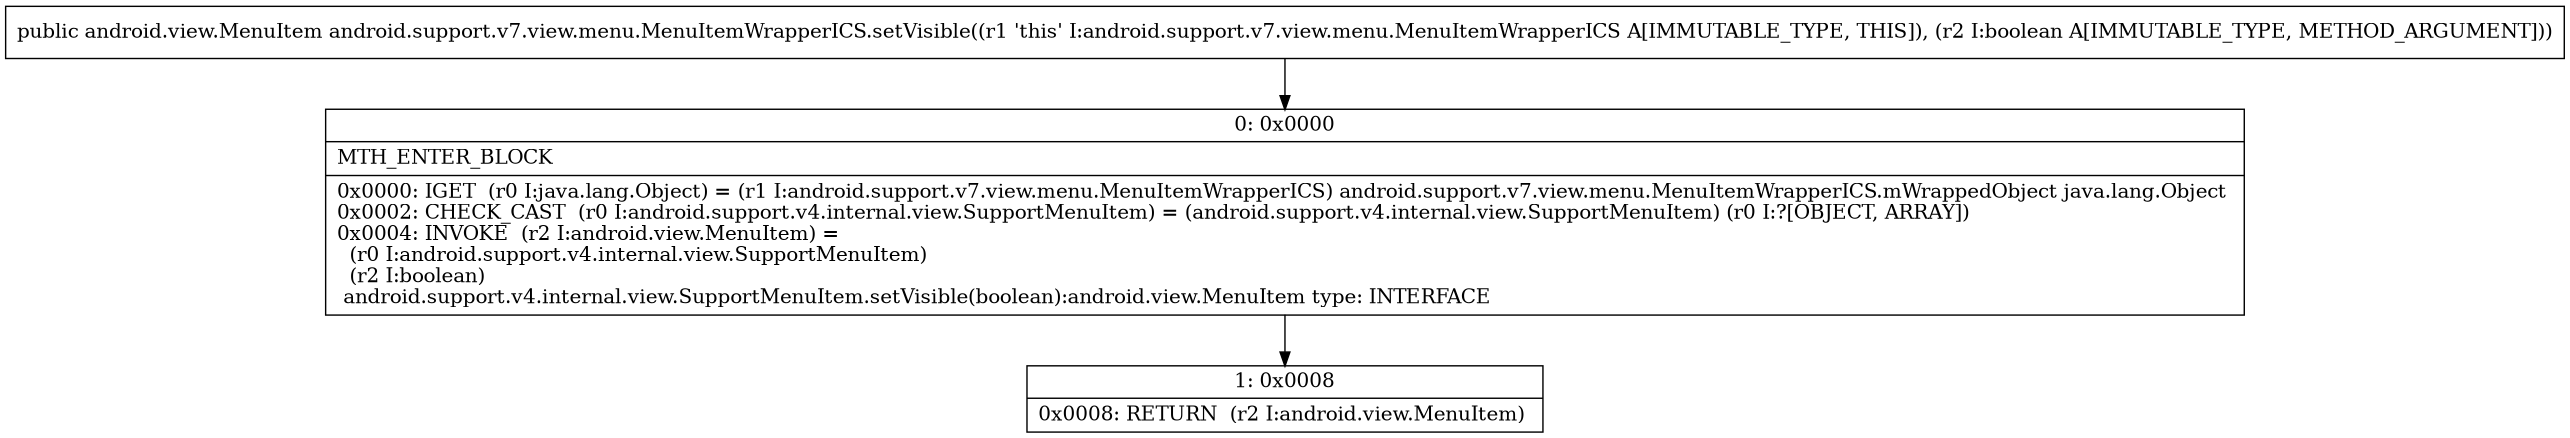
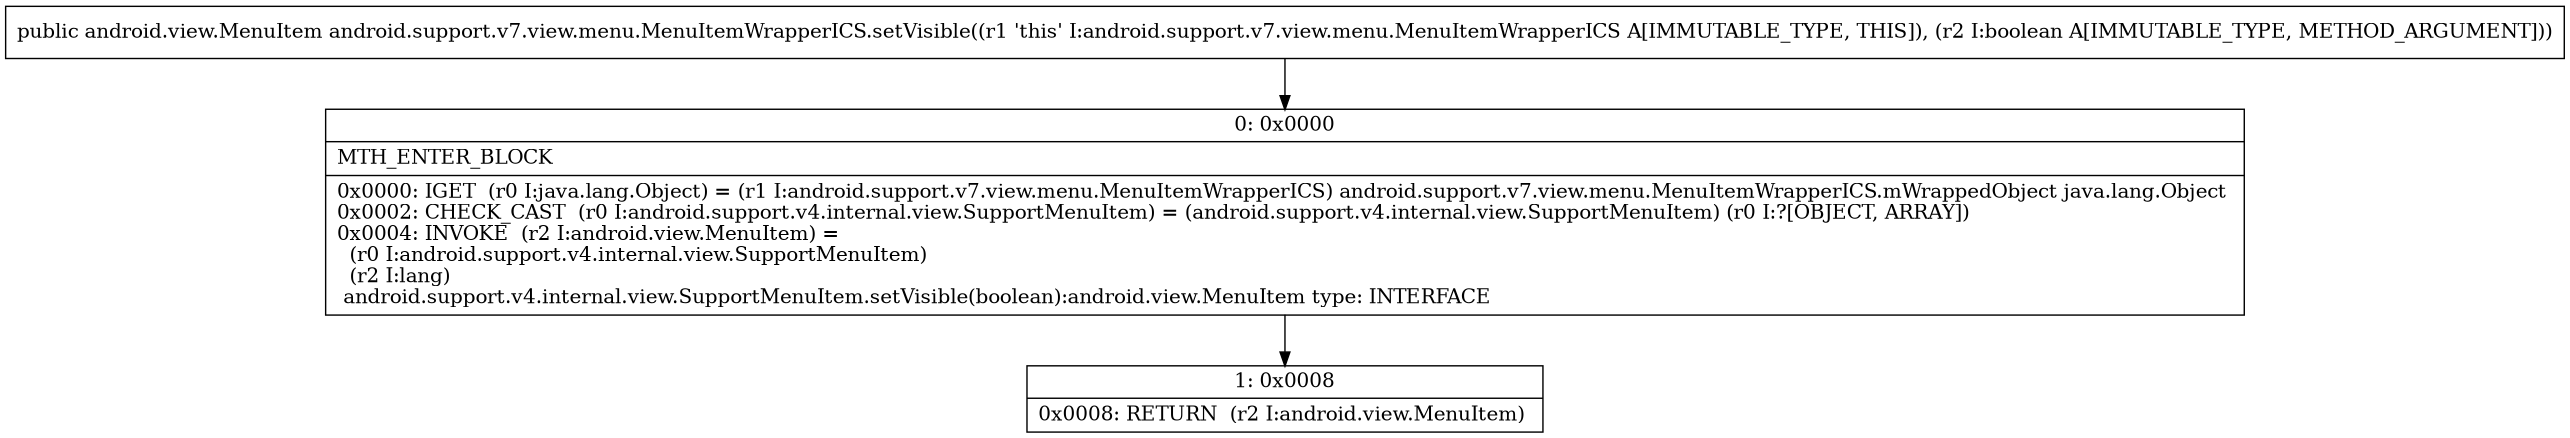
node "0: 0x0000": text "(r2 I:boolean)" -> "(r2 I:lang)"
